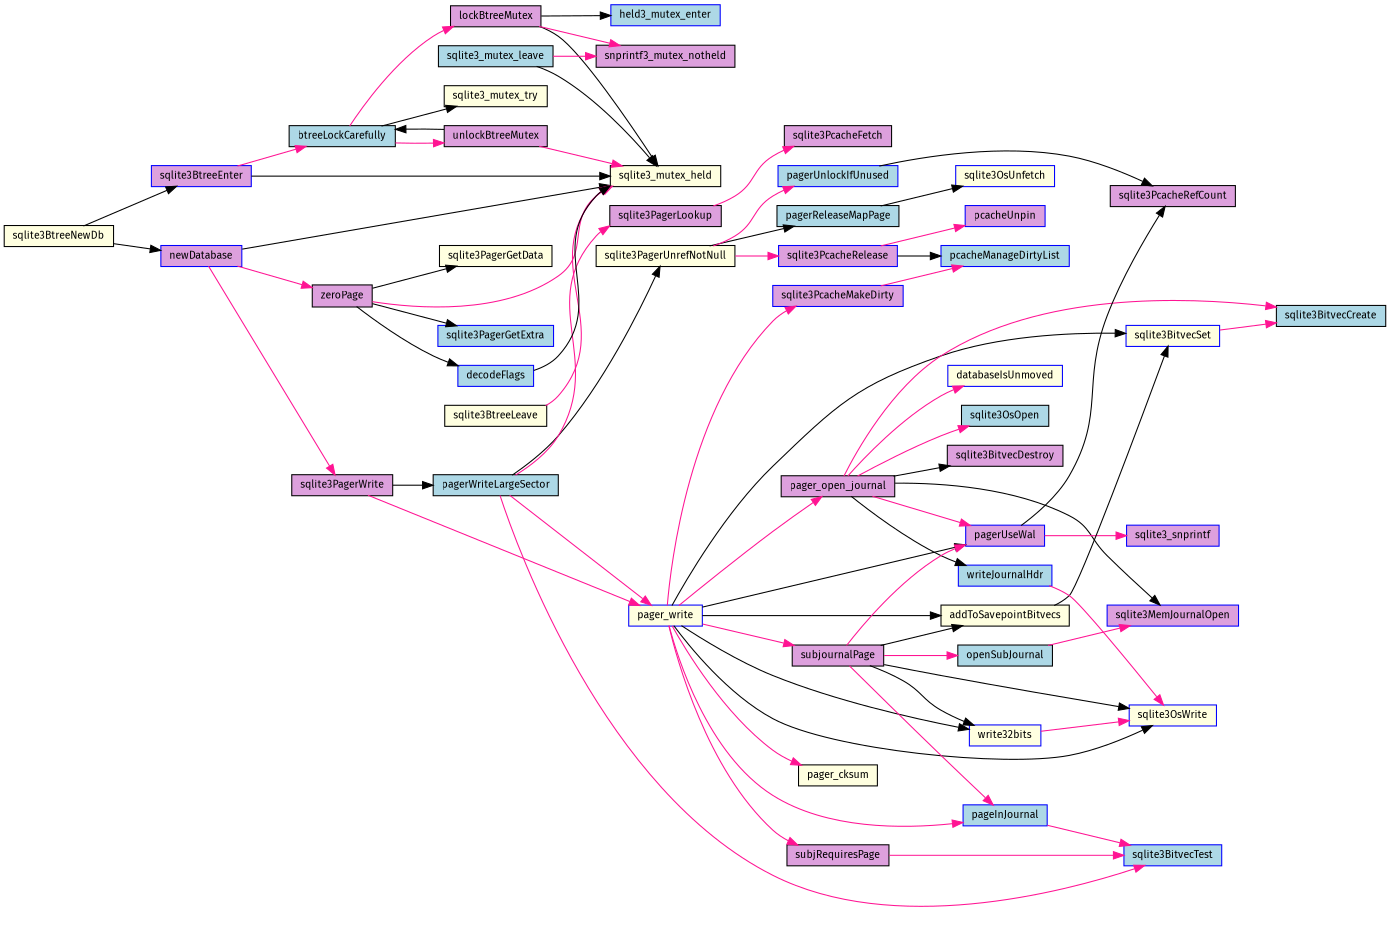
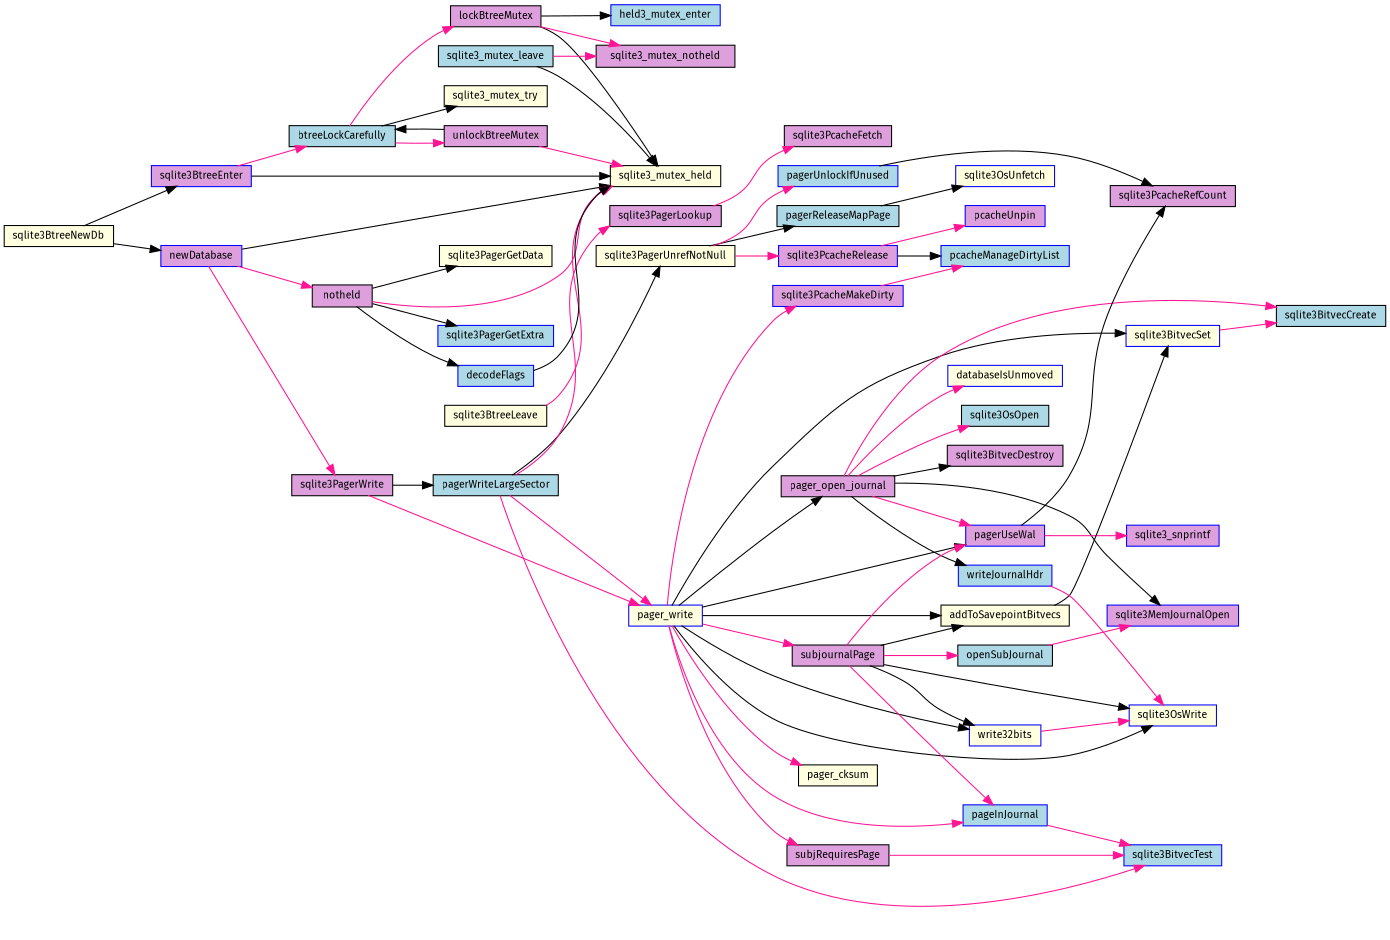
node "snprintf3_mutex_notheld": label "snprintf3_mutex_notheld" -> "sqlite3_mutex_notheld"
node "zeroPage": label "zeroPage" -> "notheld"
edge "pager_write" -> "pager_open_journal": color deeppink -> black
